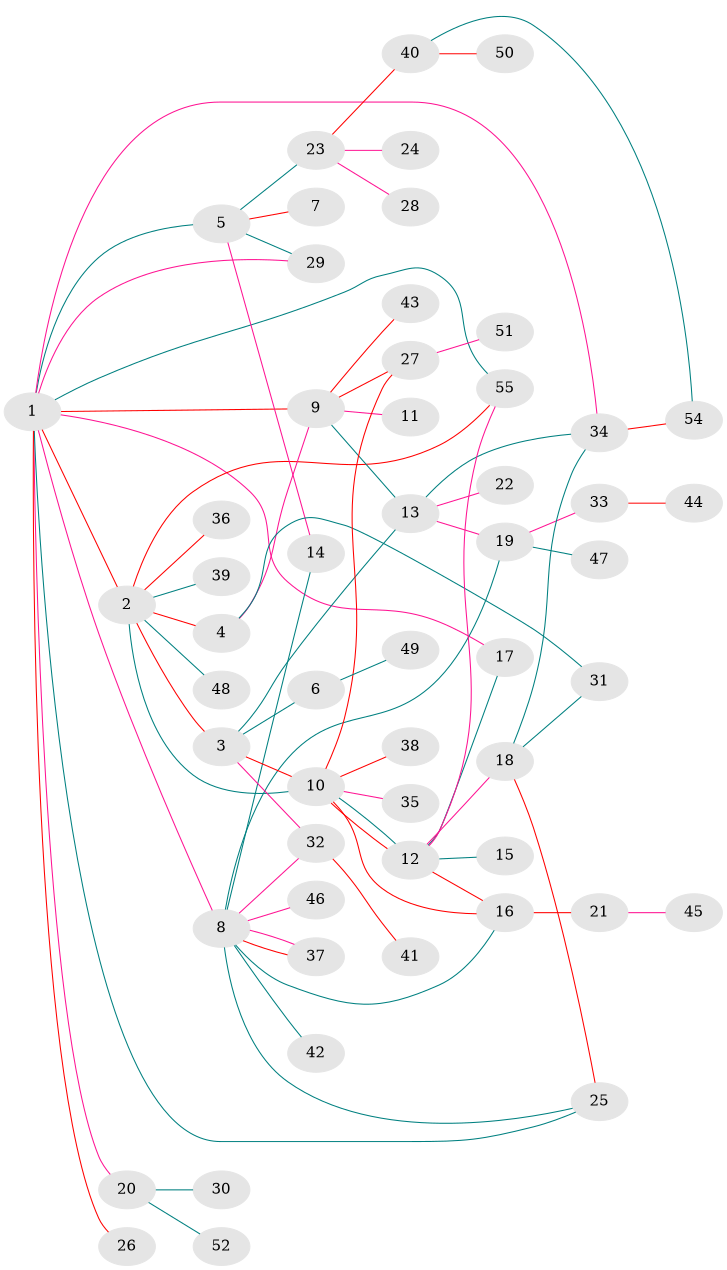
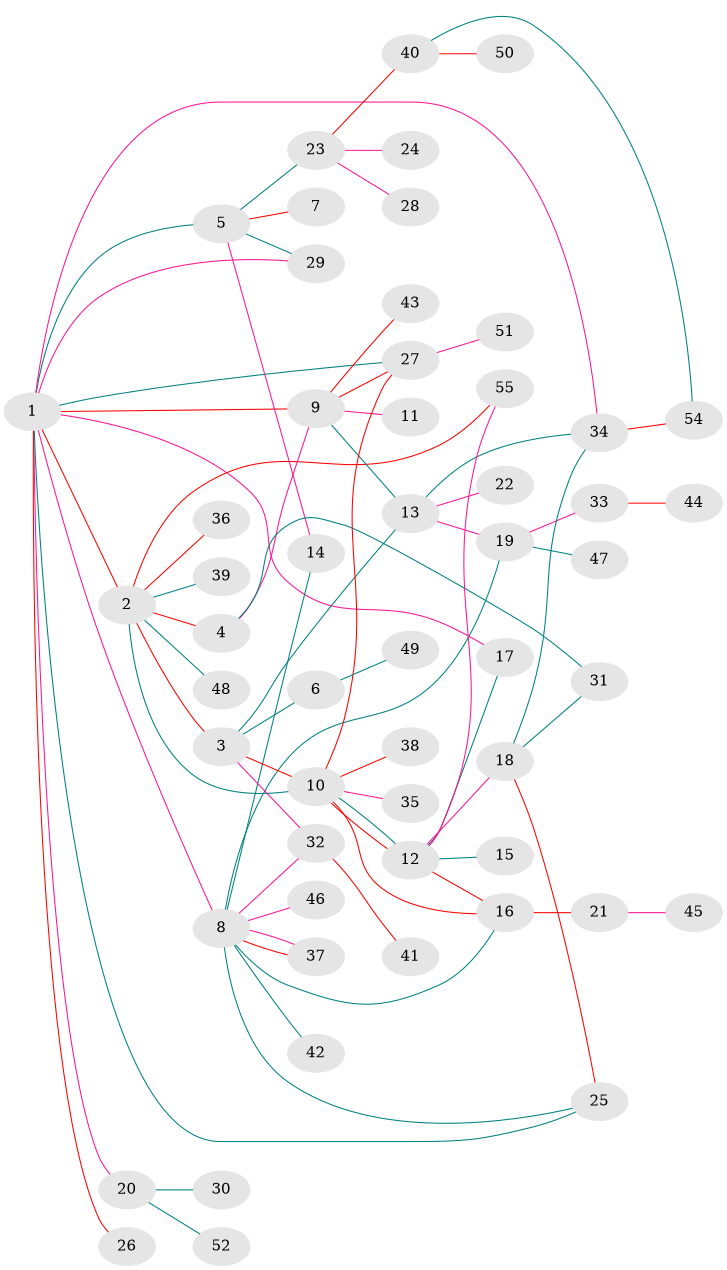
edge "55" -- "1": now "27" -- "1"
